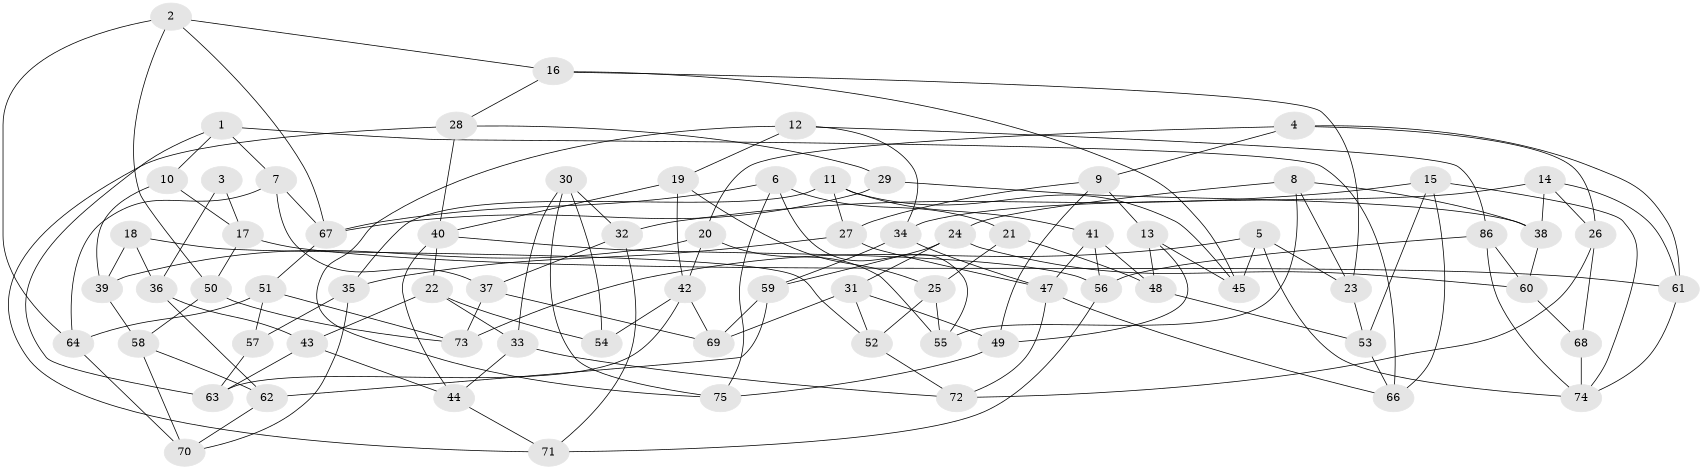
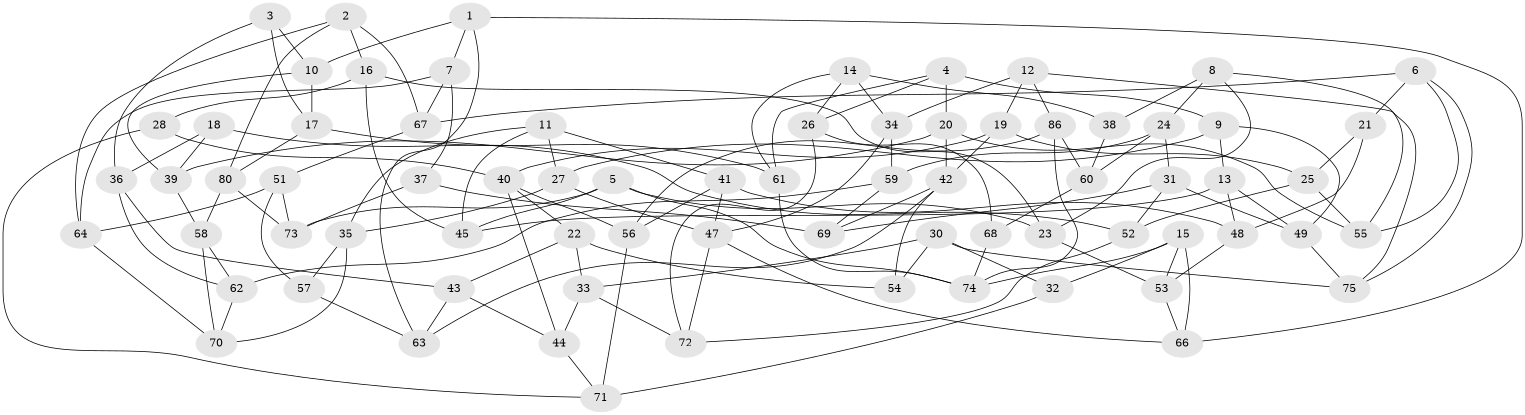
edge "3" -- "10": added
node "29": removed
edge "32" -- "37": removed
node "50": label "50" -> "80"
